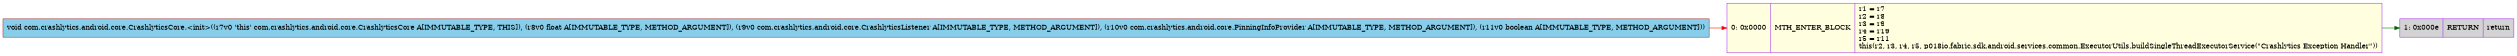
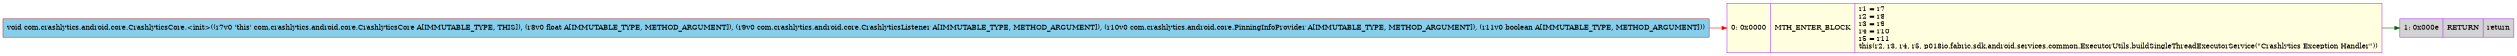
node "0: 0x0000": text "r4 = r19" -> "r4 = r10"
